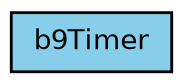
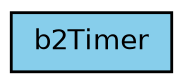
node "b9Timer": label "b9Timer" -> "b2Timer"
